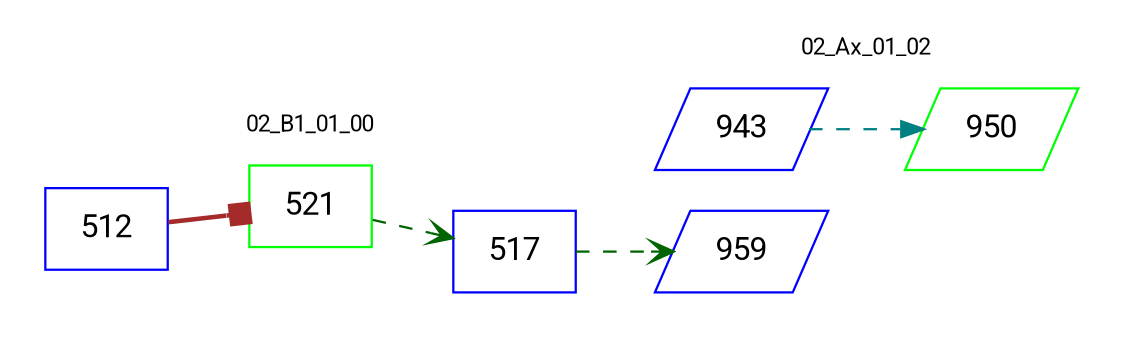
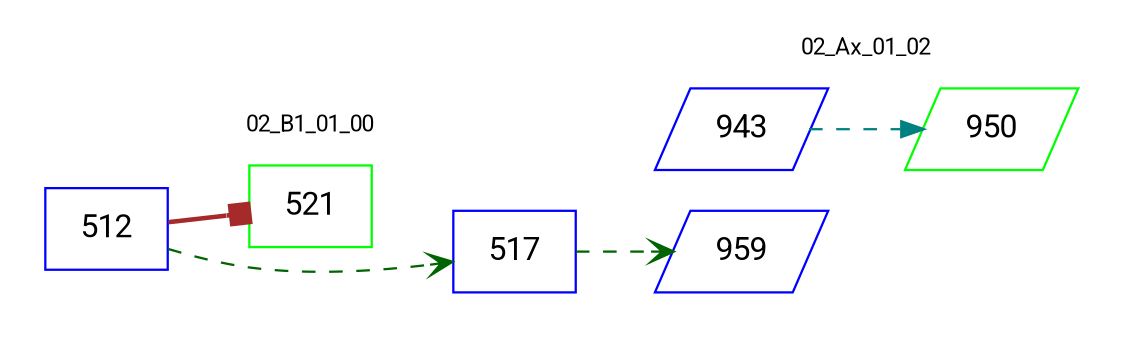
edge "521" -> "517": now "512" -> "517"
